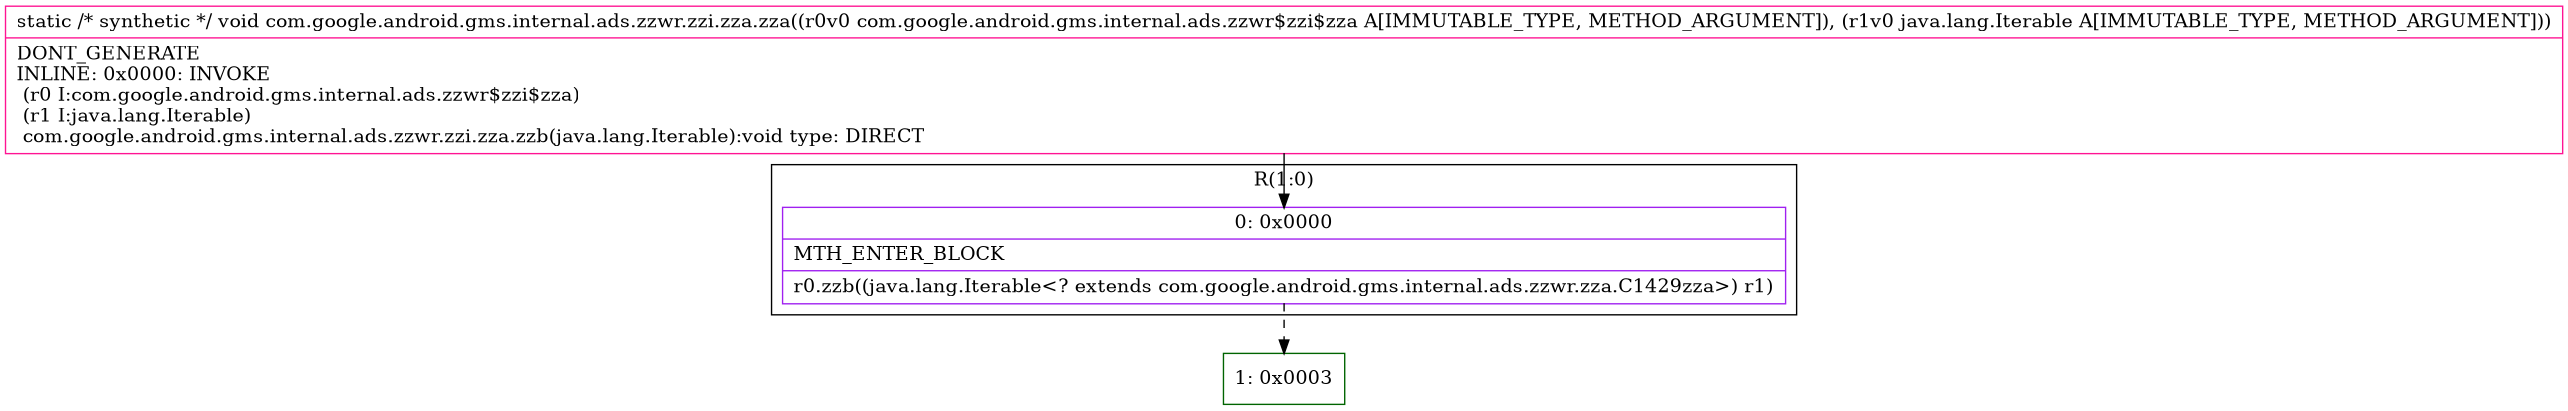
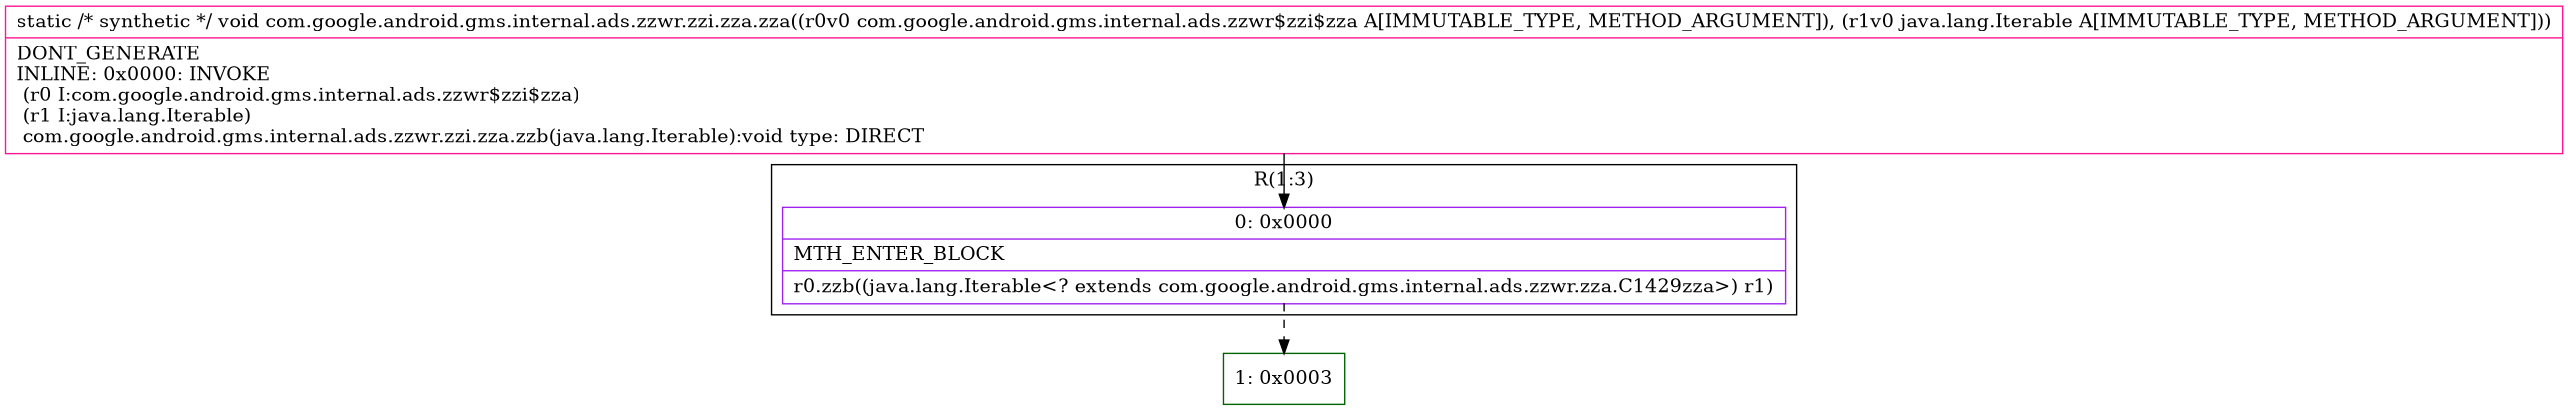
cluster "R(1:0)": label "R(1:0)" -> "R(1:3)"
